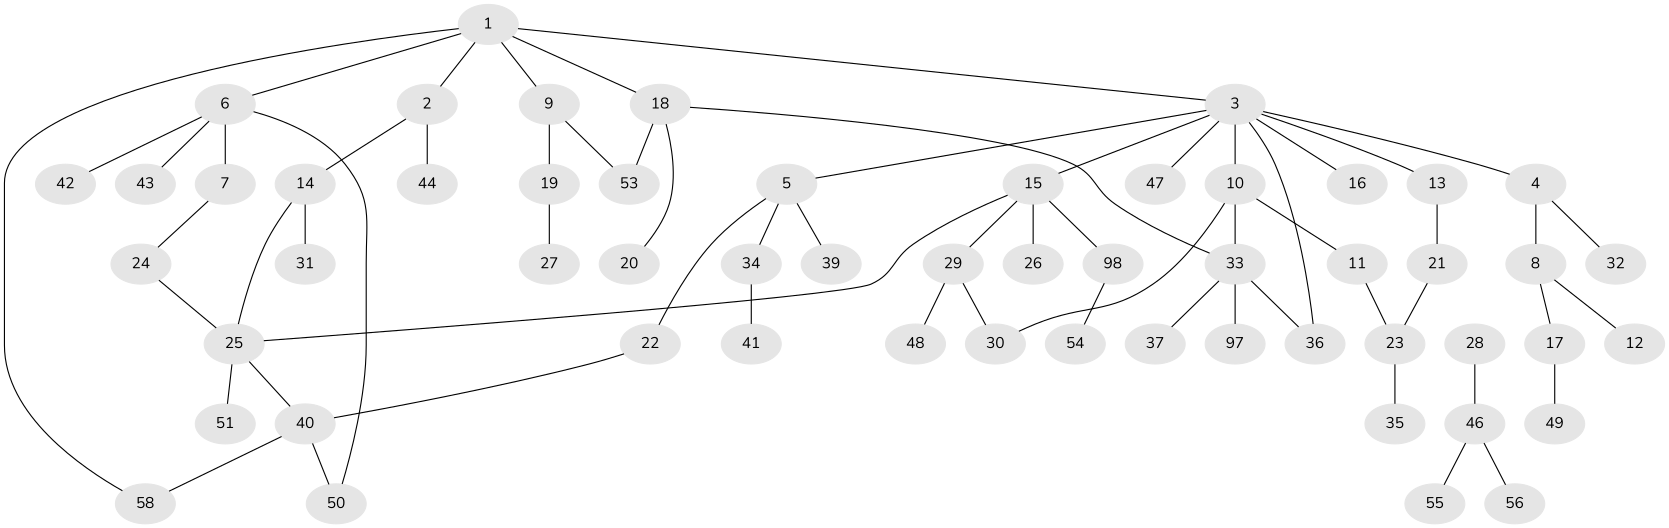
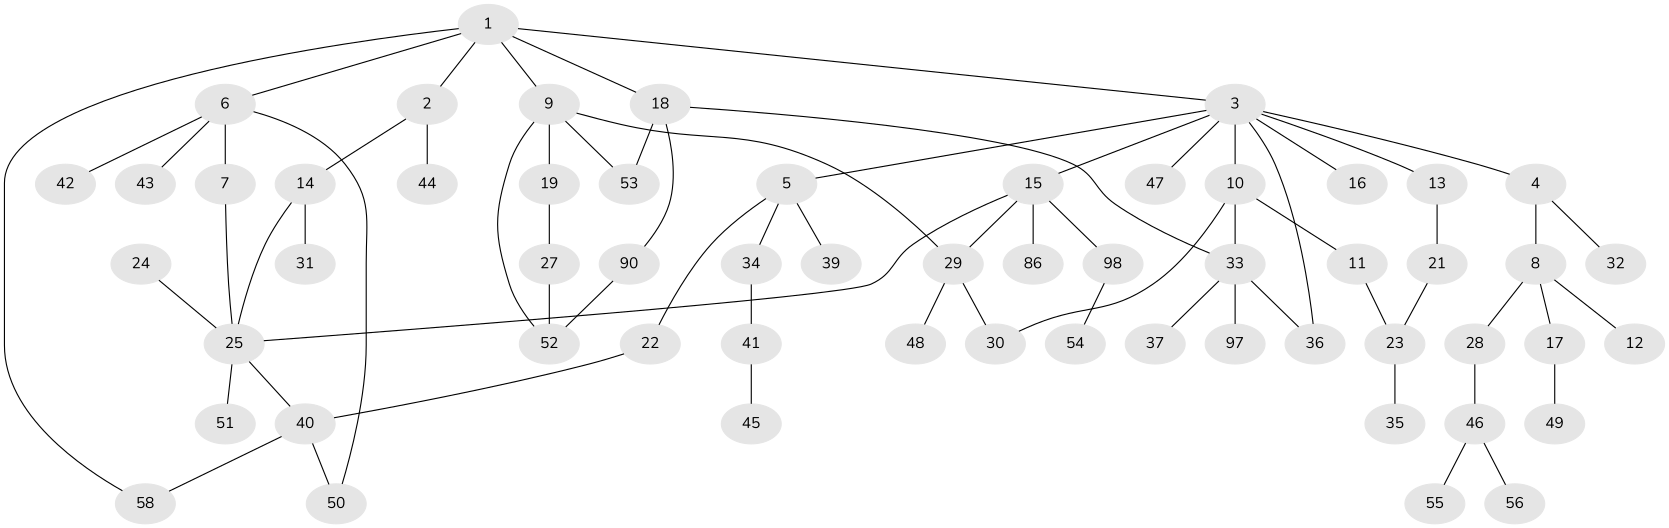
edge "9" -- "29": added
edge "7" -- "24": now "7" -- "25"
node "20": label "20" -> "90"
node "26": label "26" -> "86"
edge "8" -- "28": added
node "52": added
node "45": added
